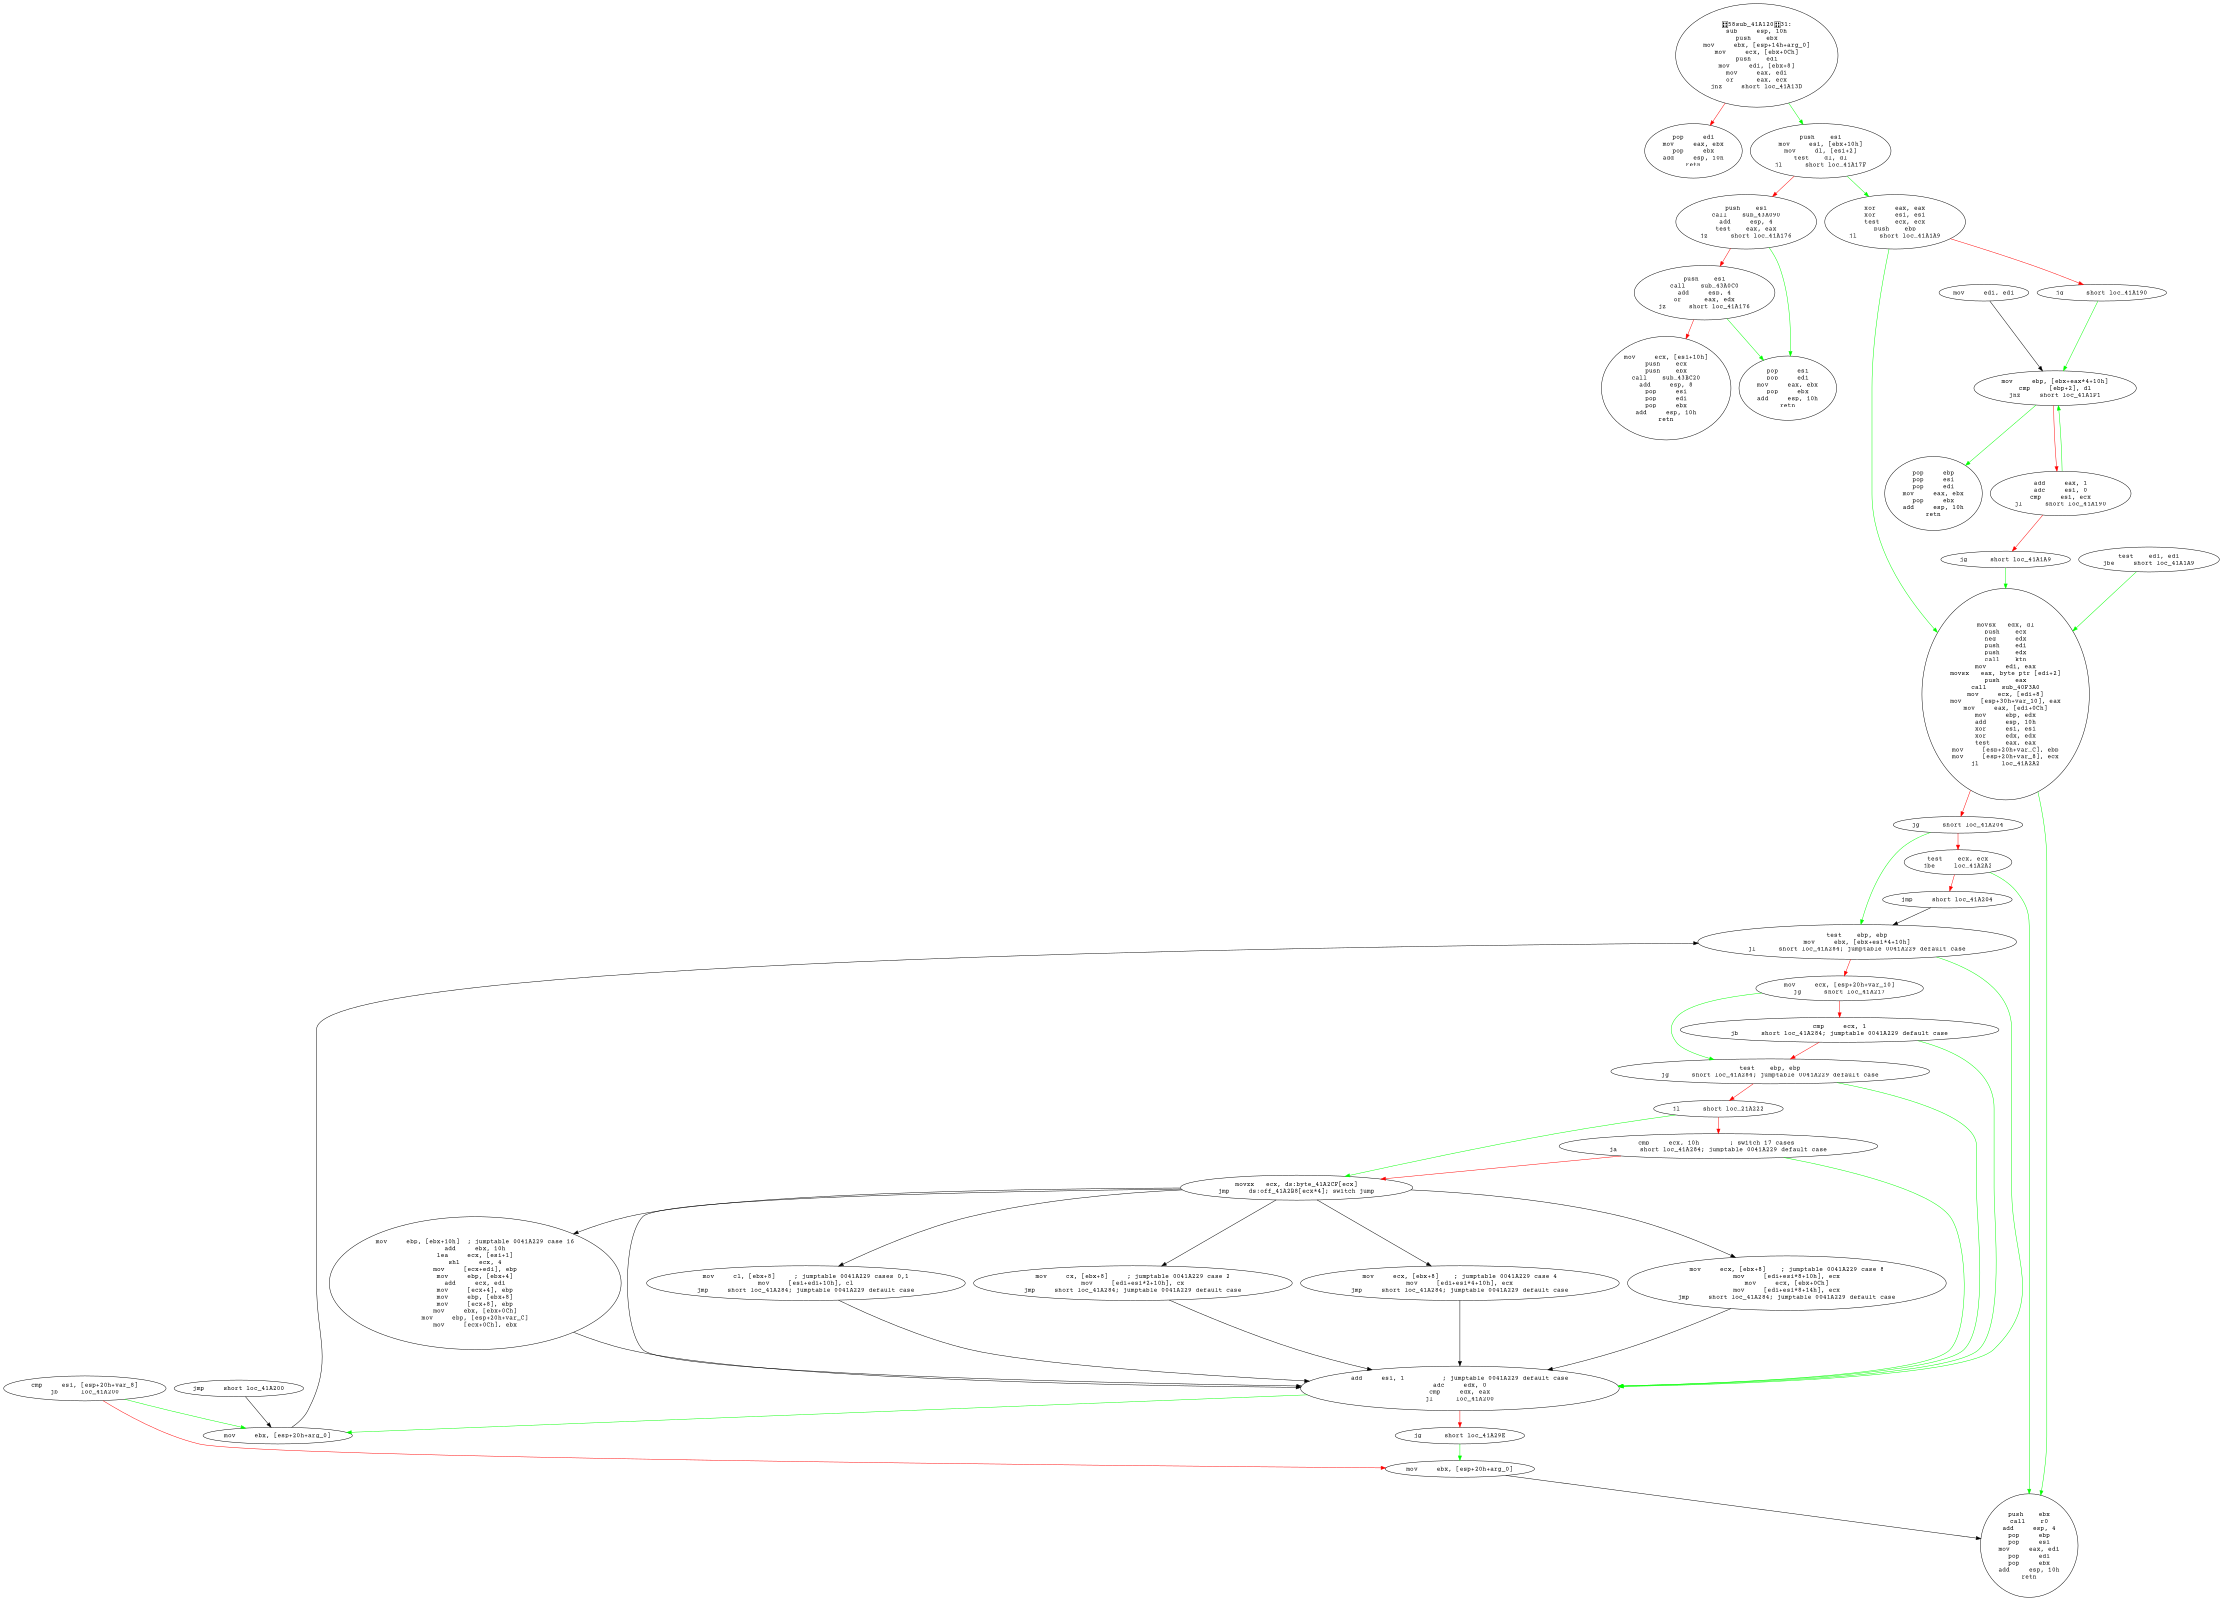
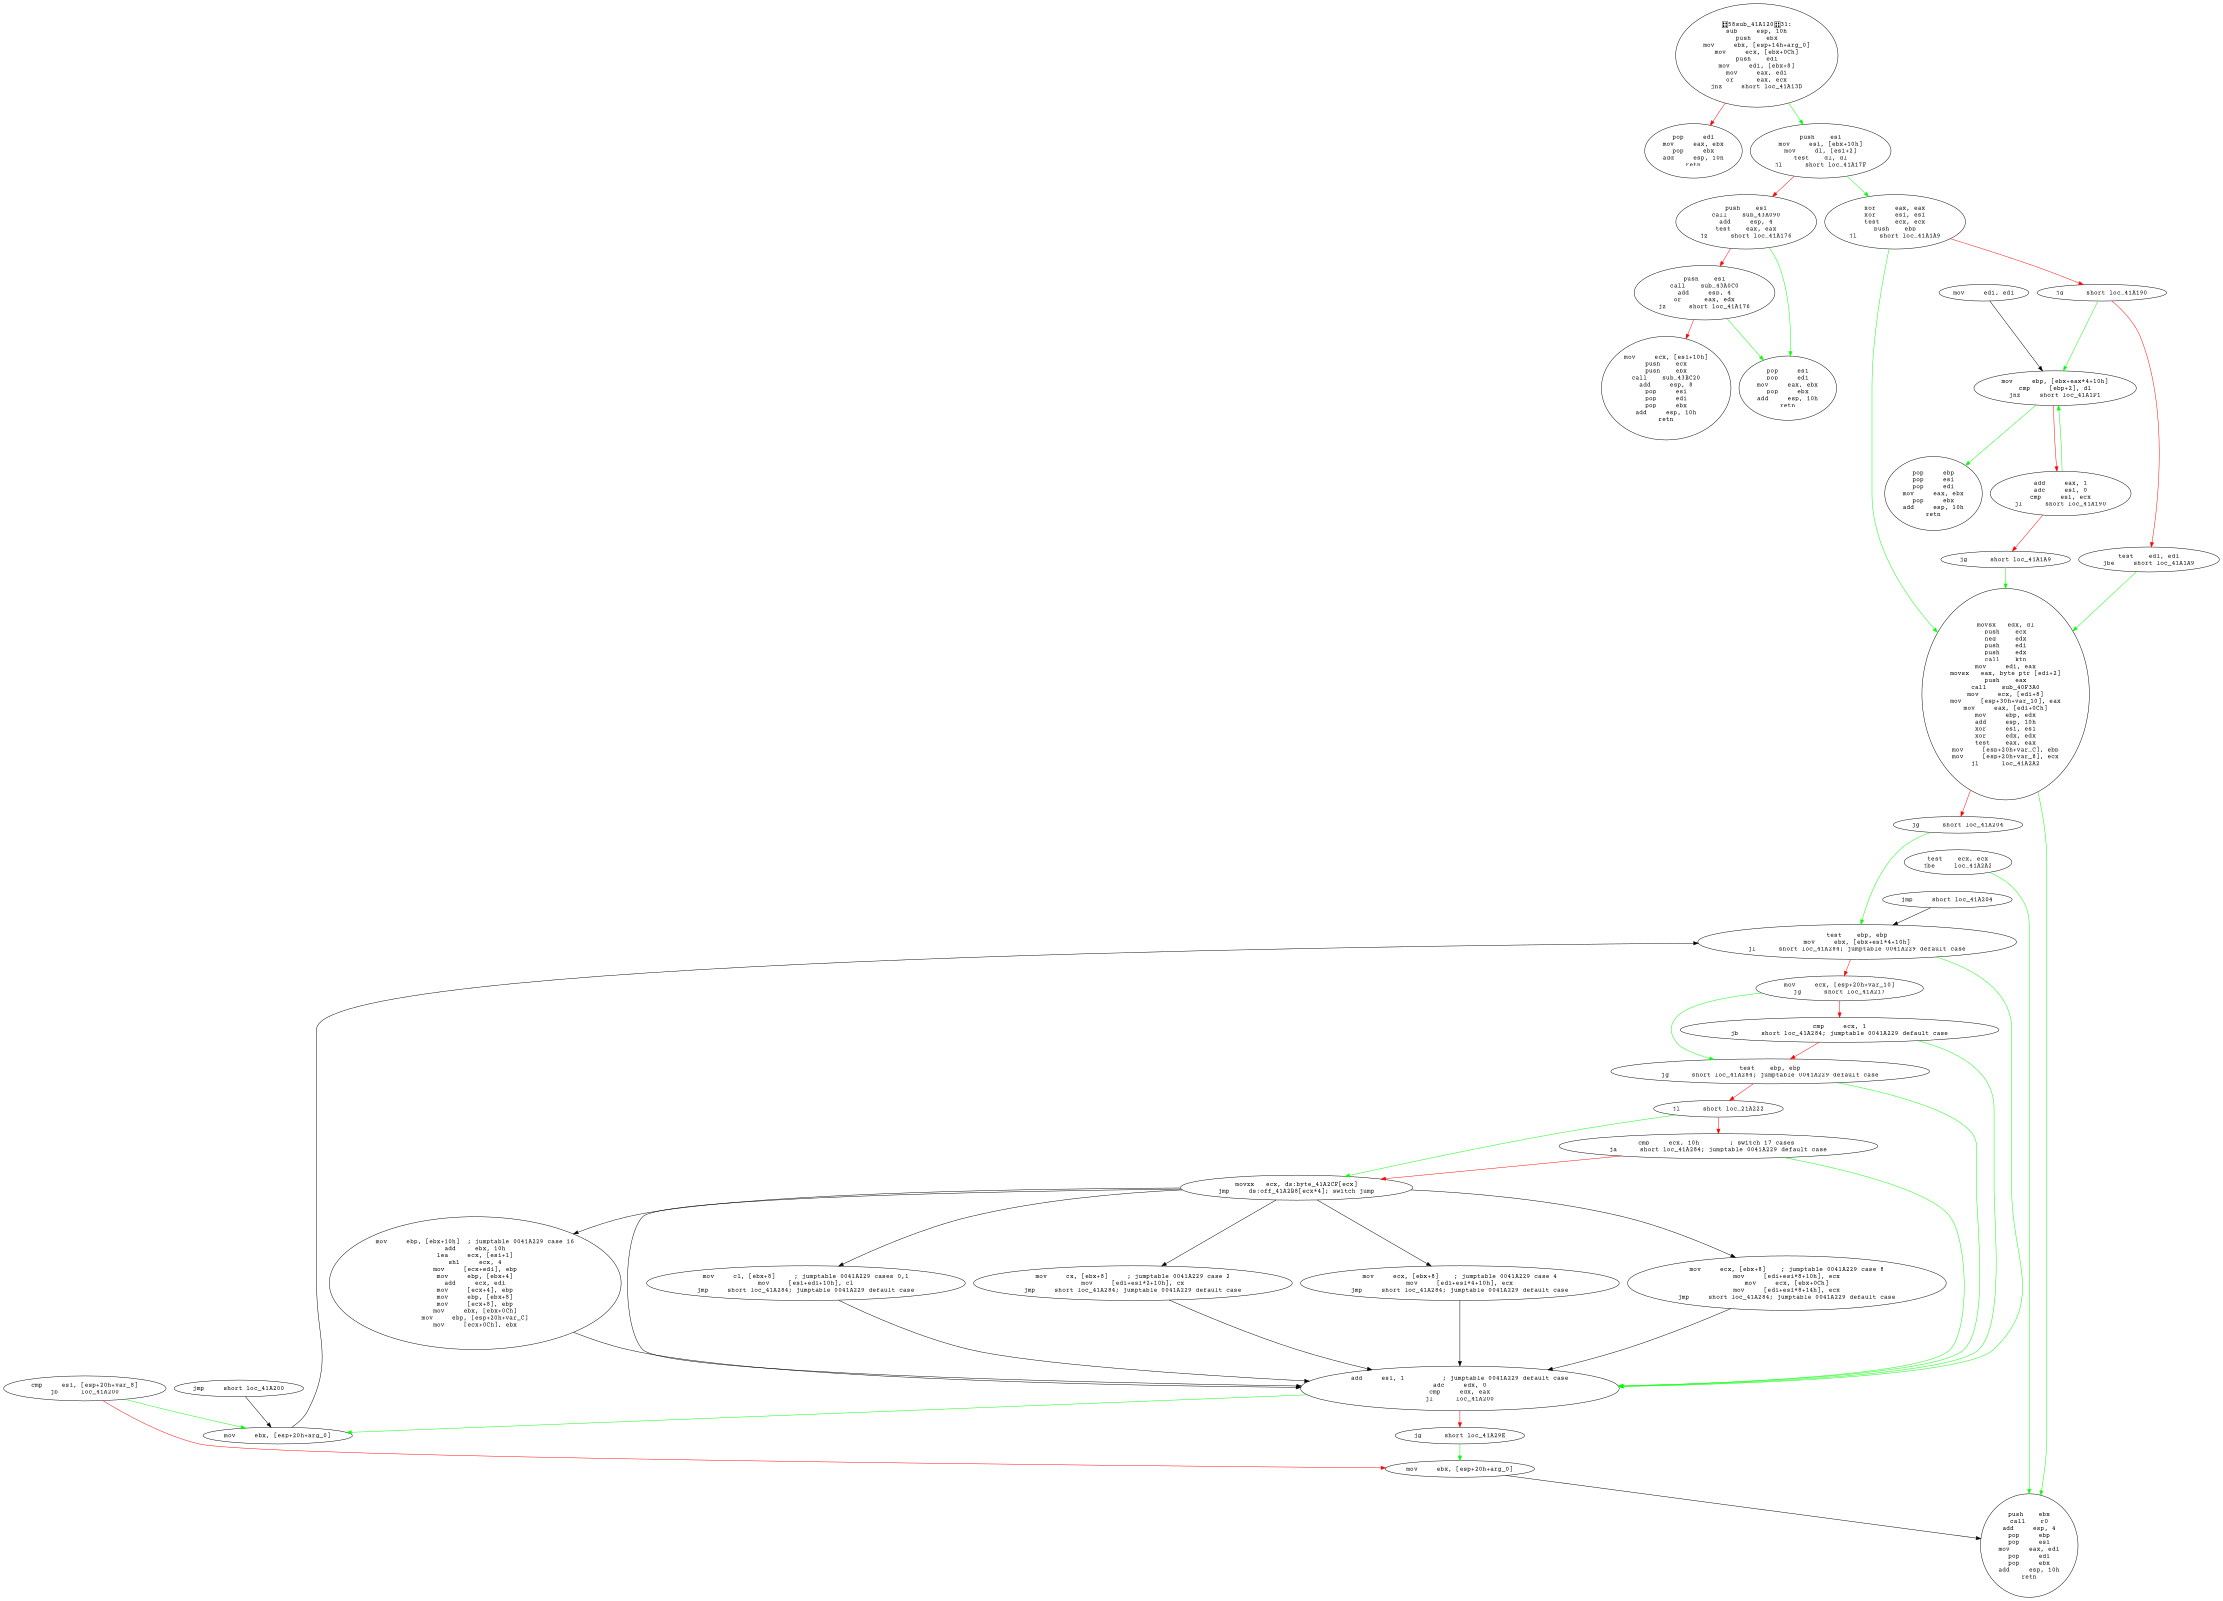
edge "jg      short loc_41A190" -> "test    edi, edi jbe     short loc_41A1A9": added
edge "jg      short loc_41A204" -> "test    ecx, ecx jbe     loc_41A2A2": removed
edge "test    ecx, ecx jbe     loc_41A2A2" -> "jmp     short loc_41A204": removed
